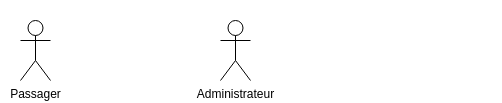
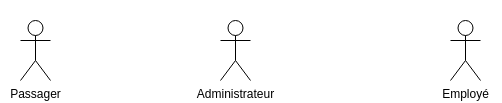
node "Employé": added
